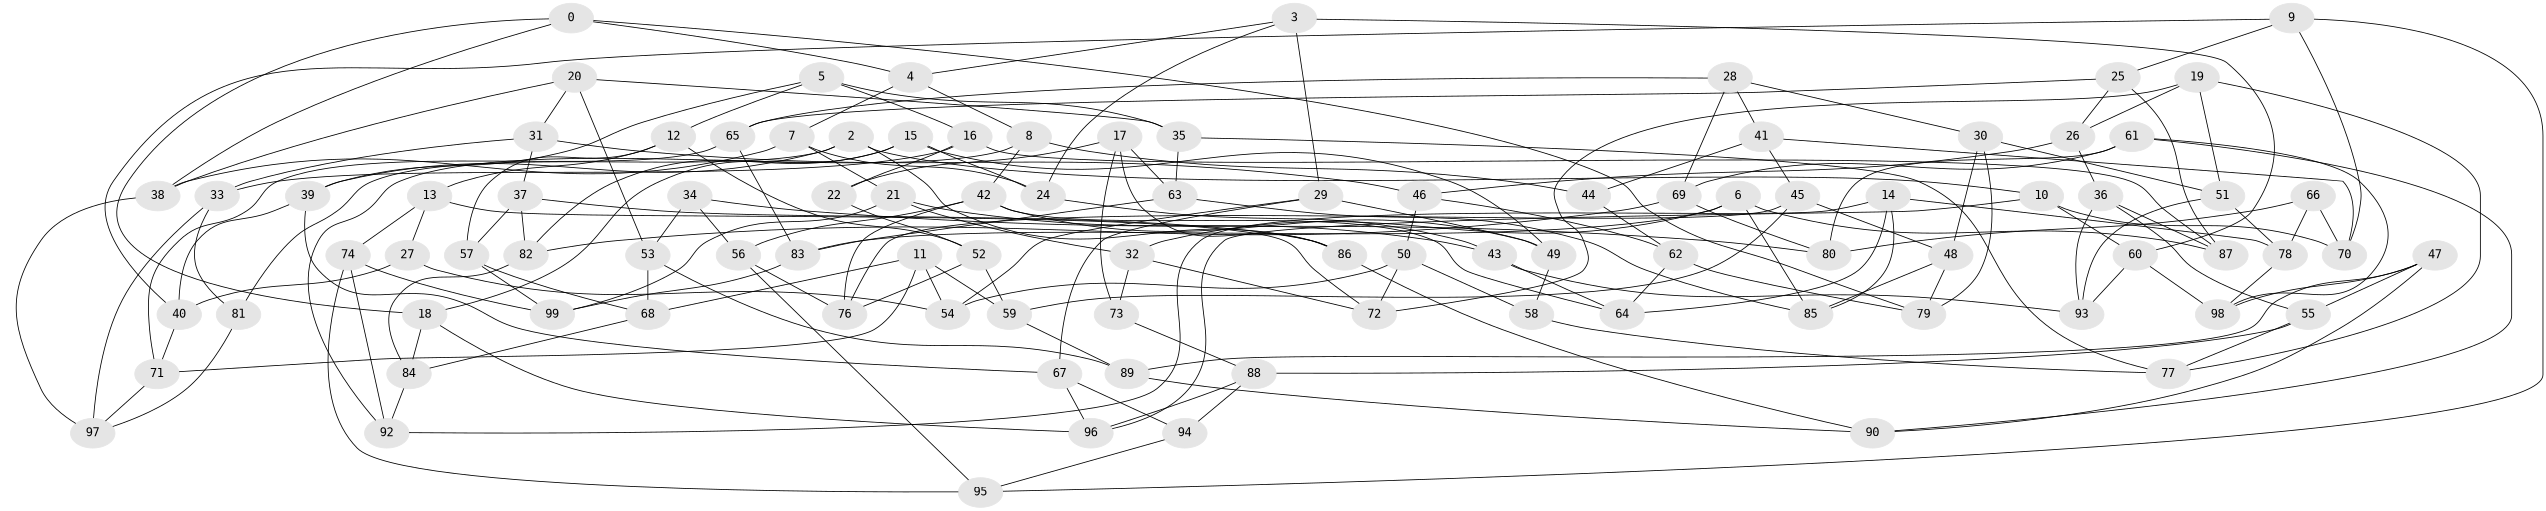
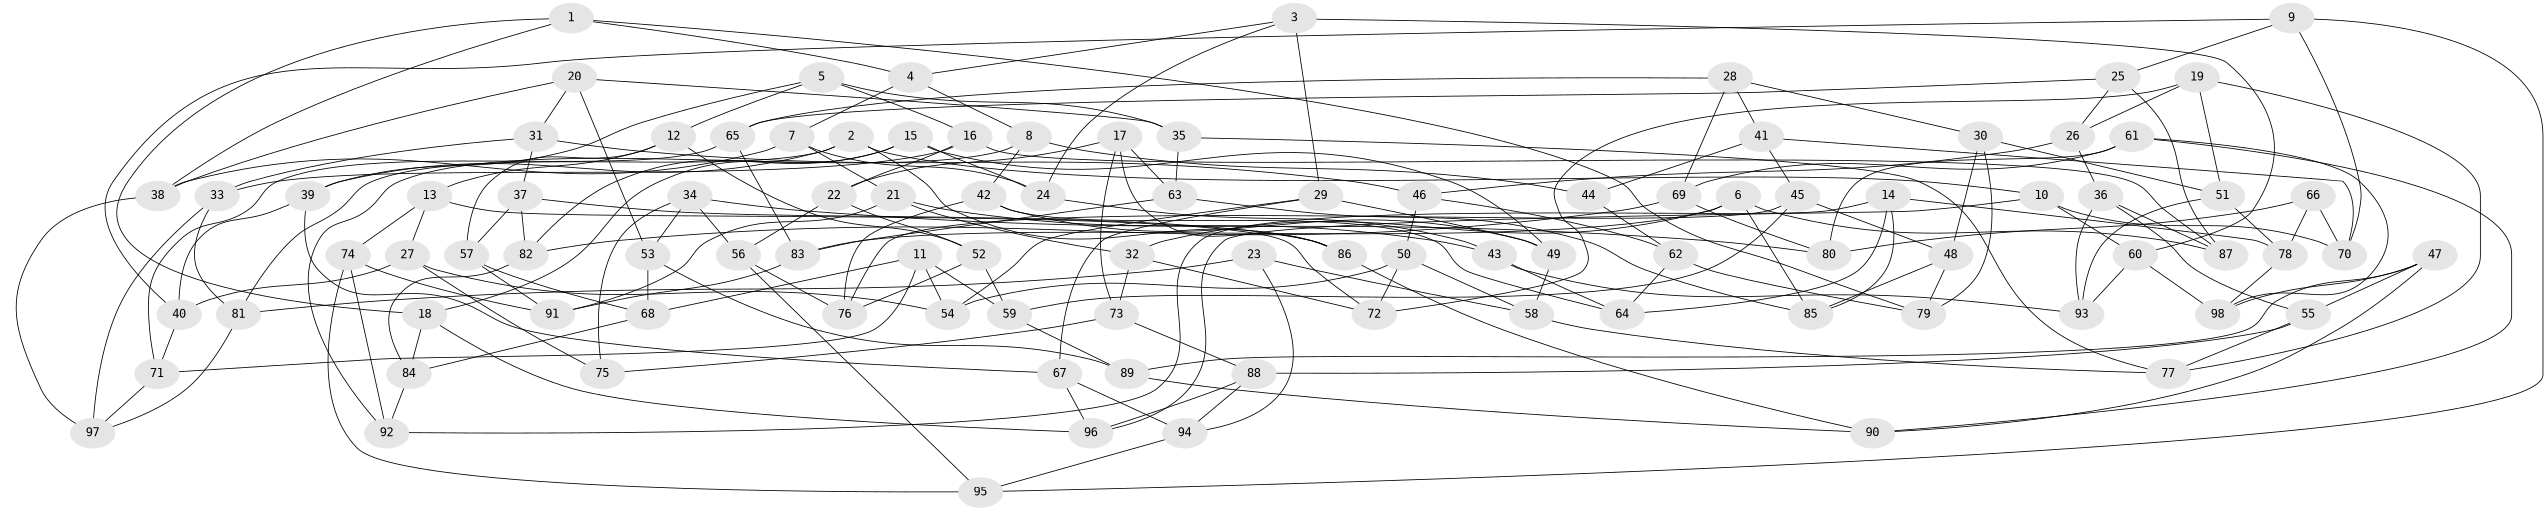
node "0": label "0" -> "1"
edge "42" -- "56": now "22" -- "56"
node "23": added
node "99": label "99" -> "91"
node "75": added
